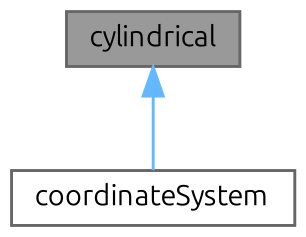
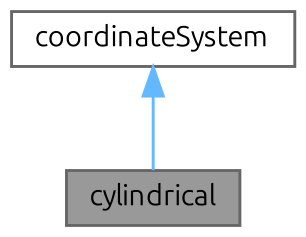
edge "coordinateSystem" -> "cylindrical": reversed
